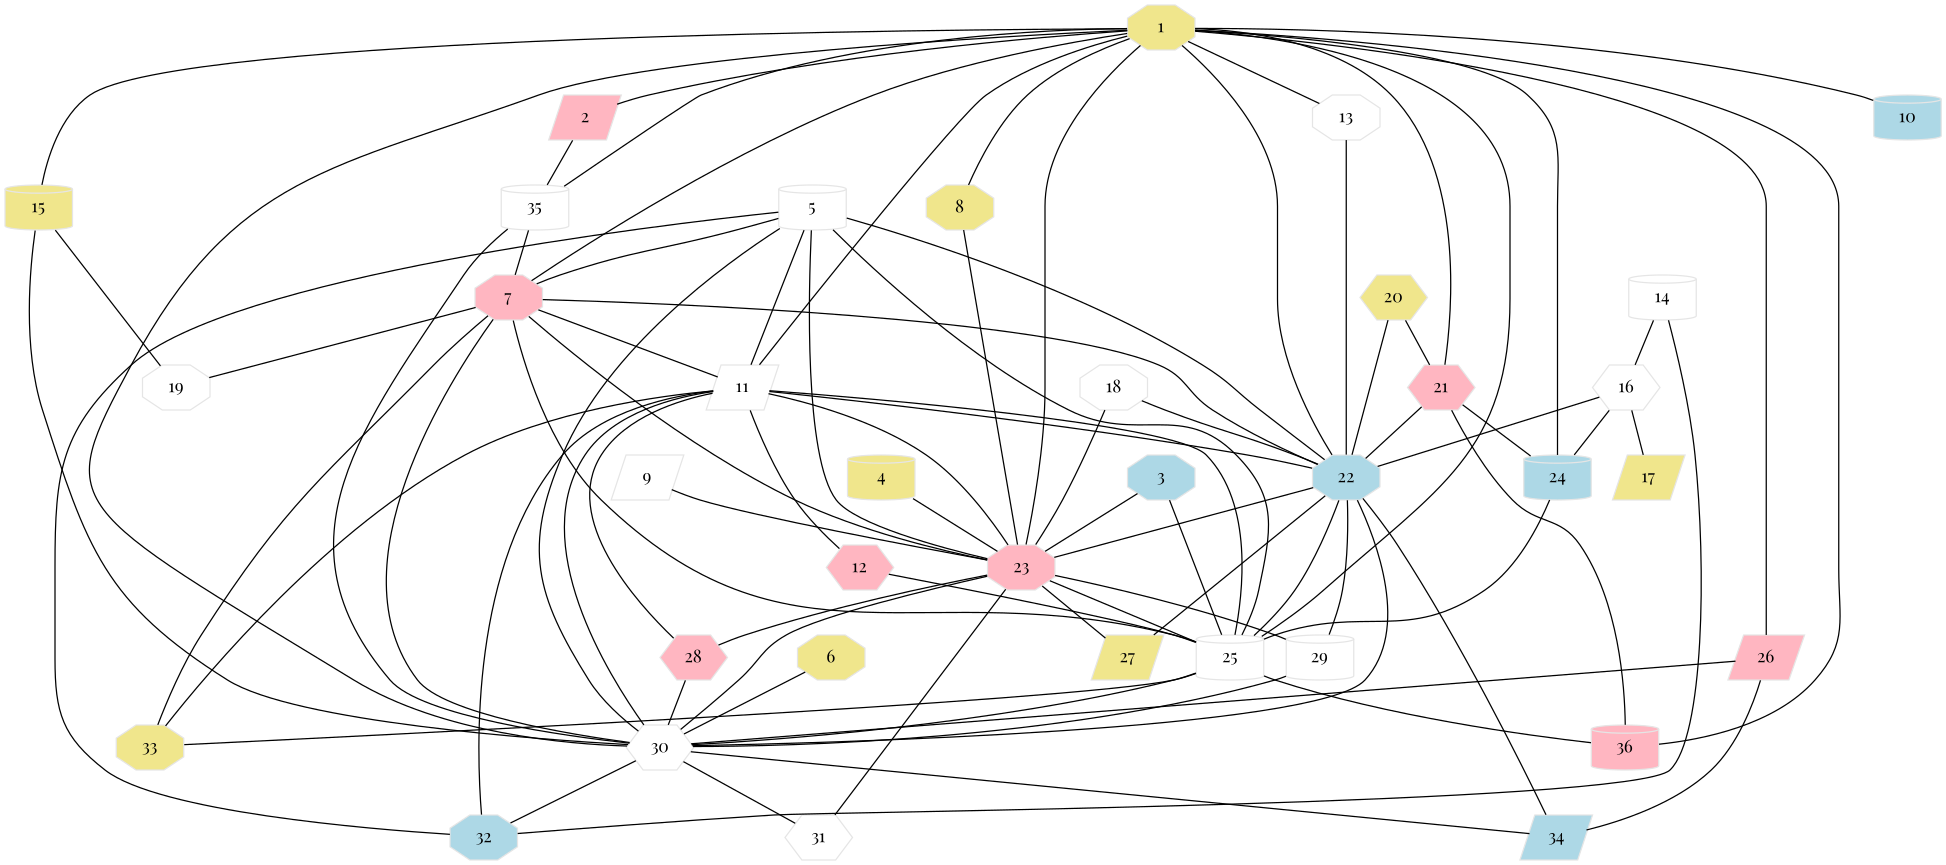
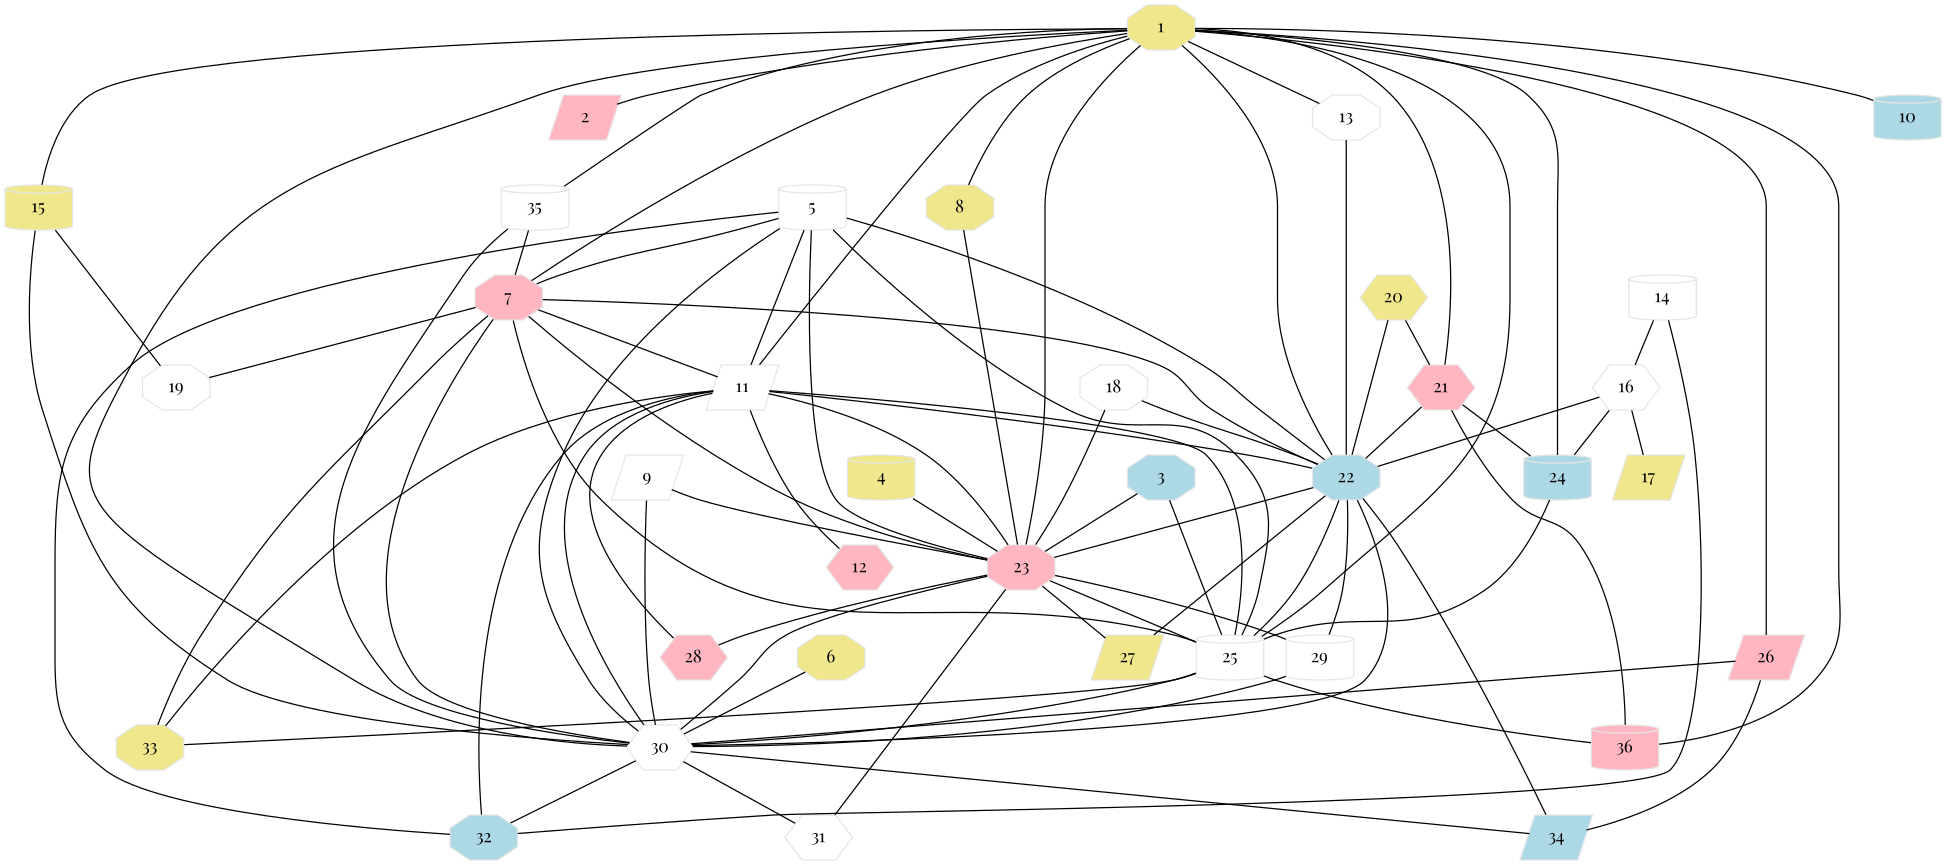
edge "2" -- "35": removed
edge "12" -- "25": removed
edge "28" -- "30": now "9" -- "30"
